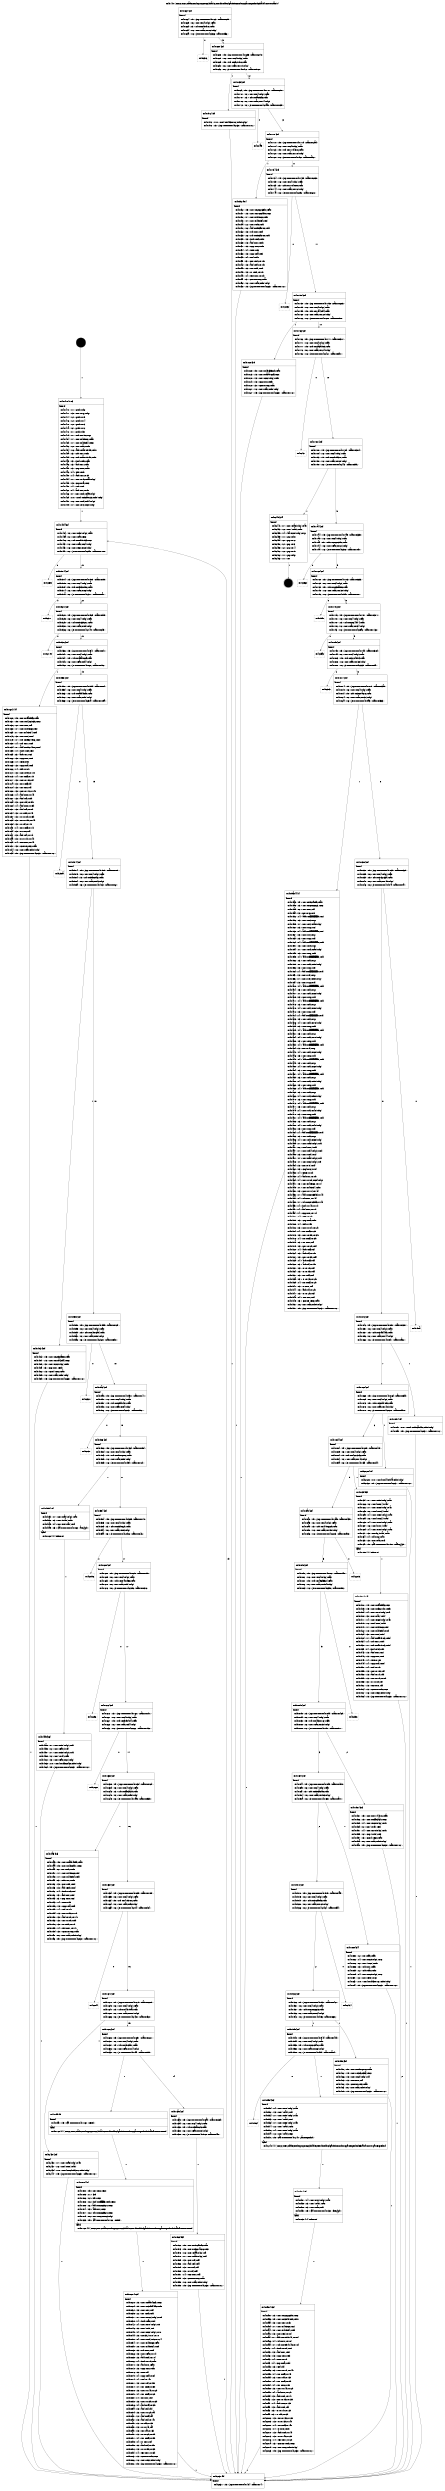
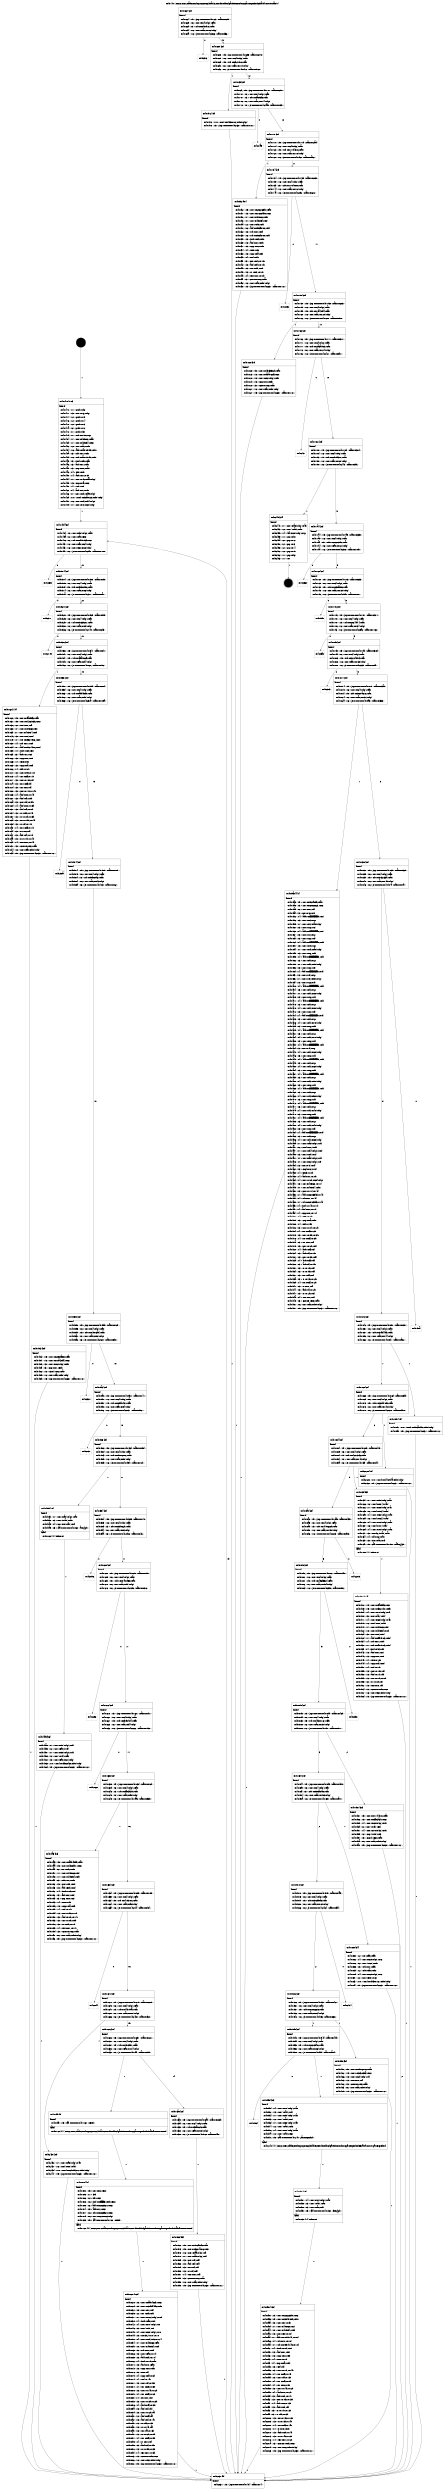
edge "0x401574 [28]" -> "0x401bd2 [30]": removed, label "1"
